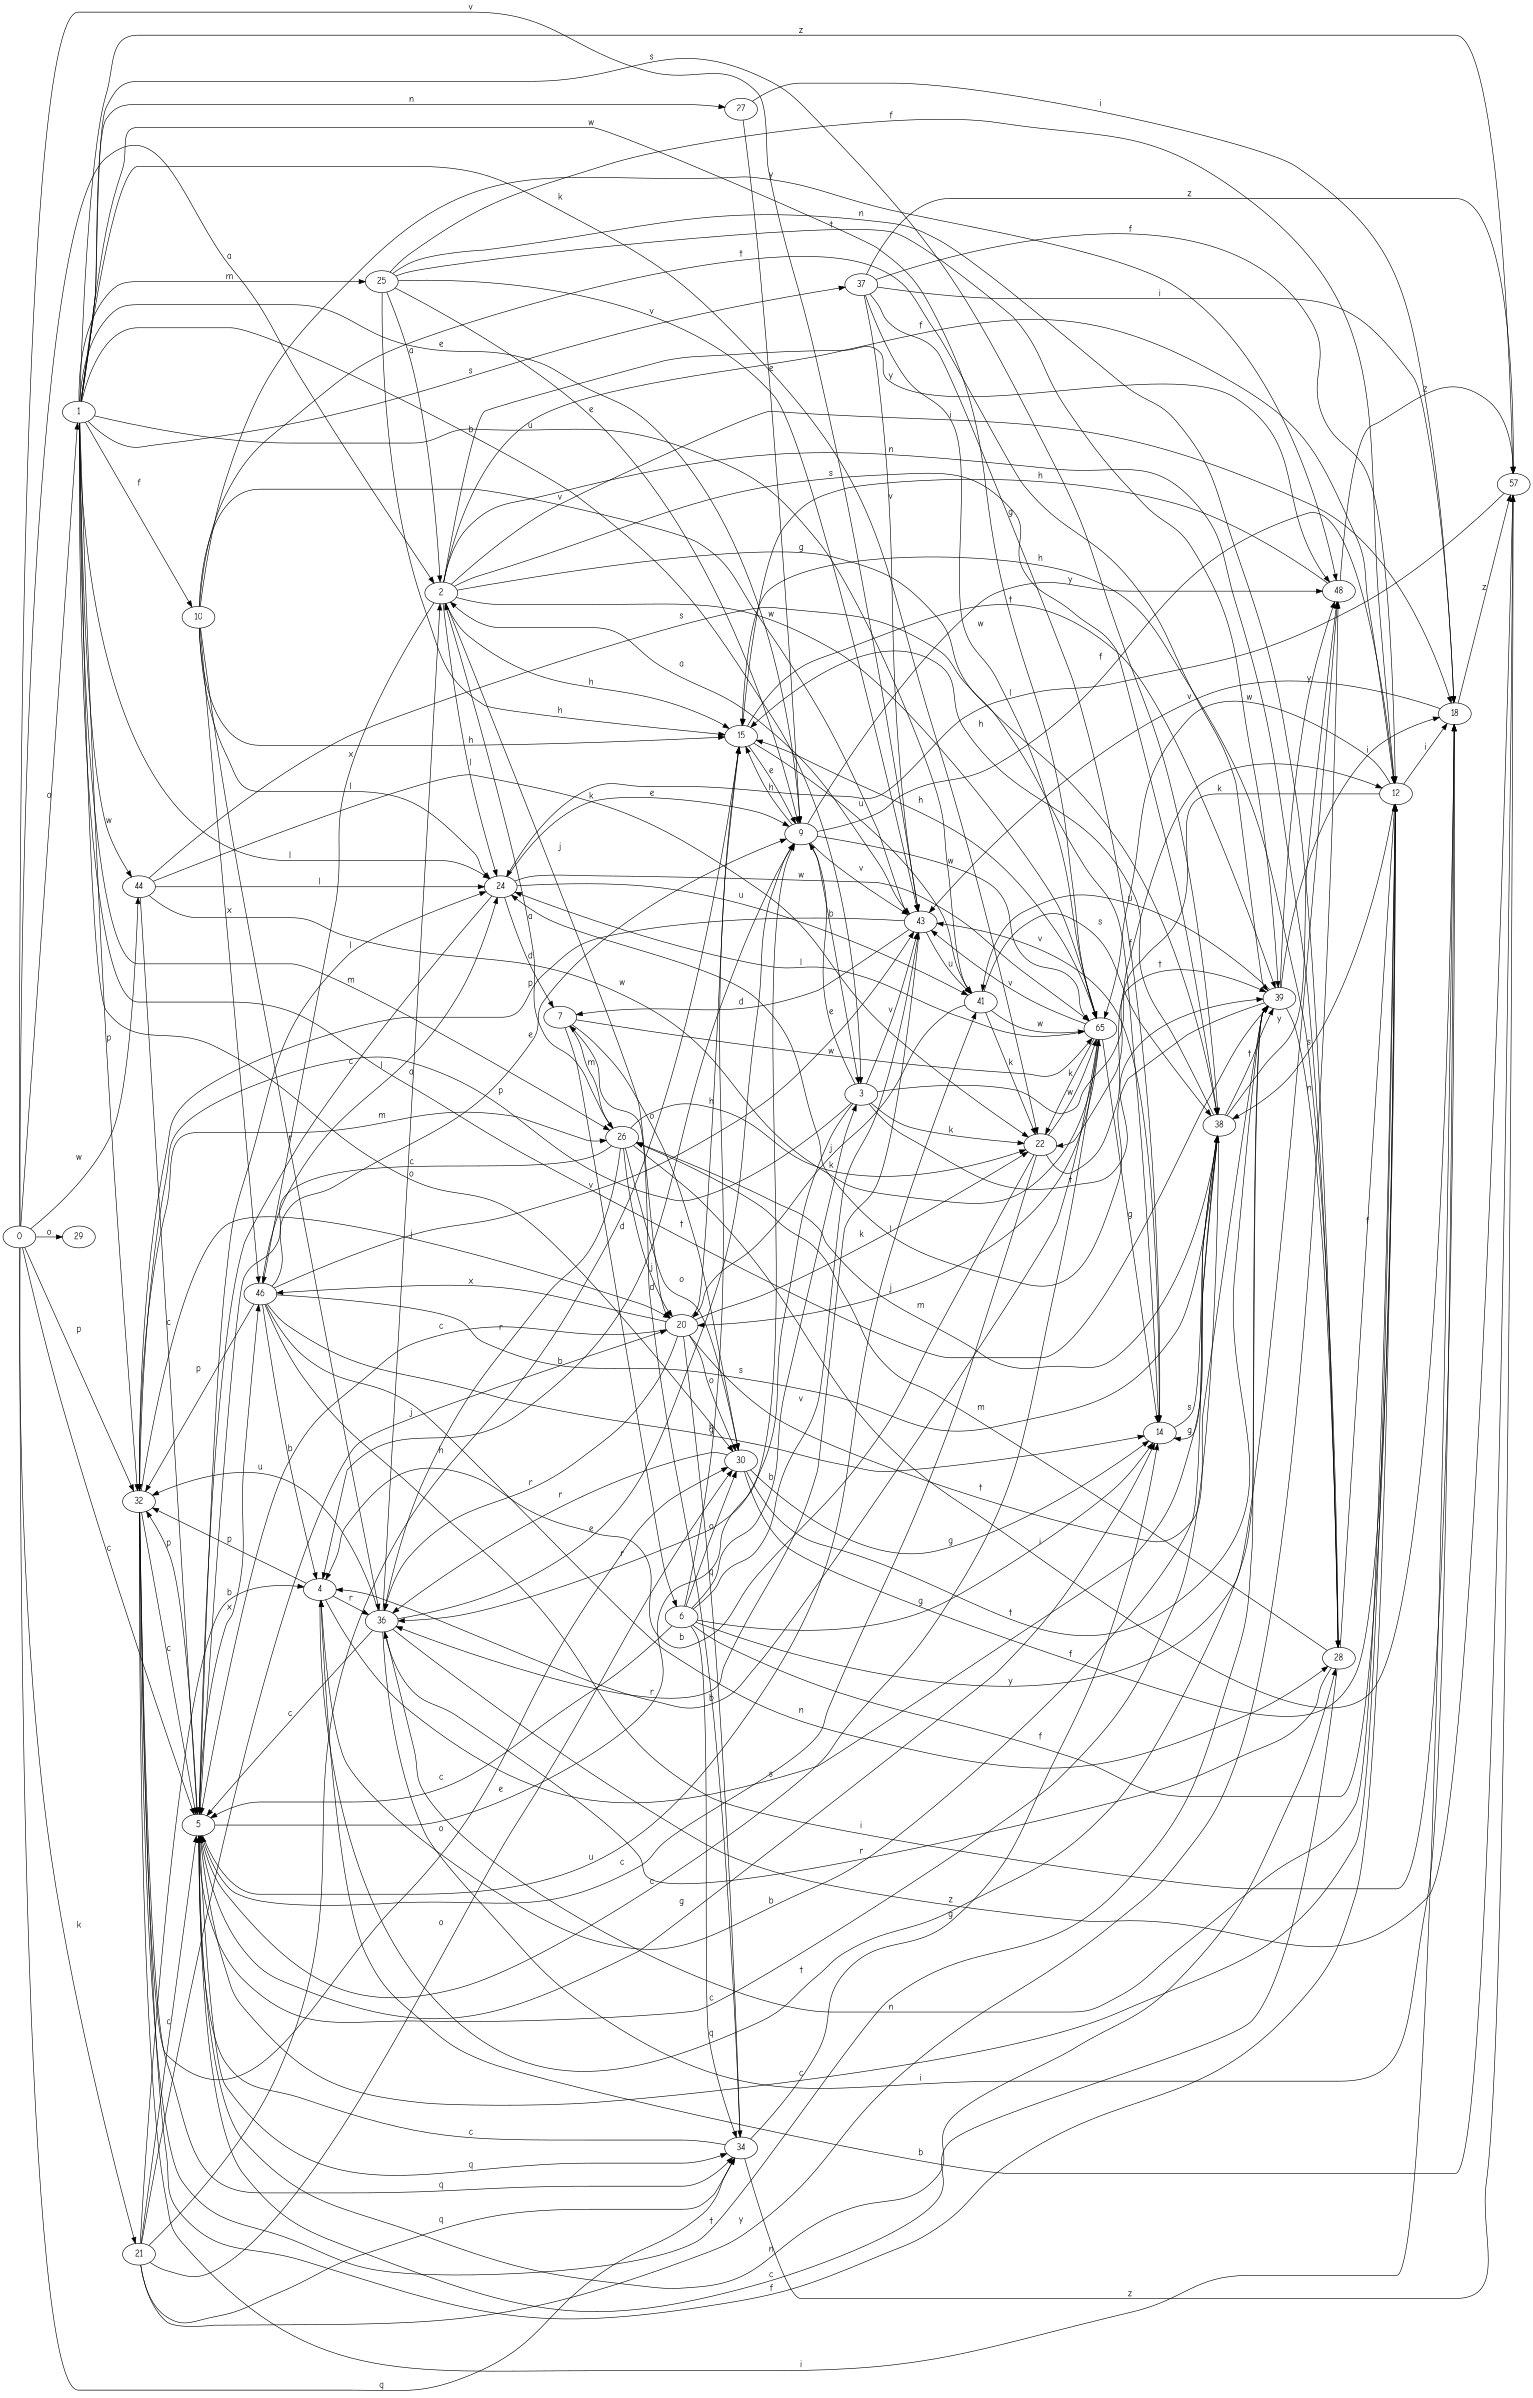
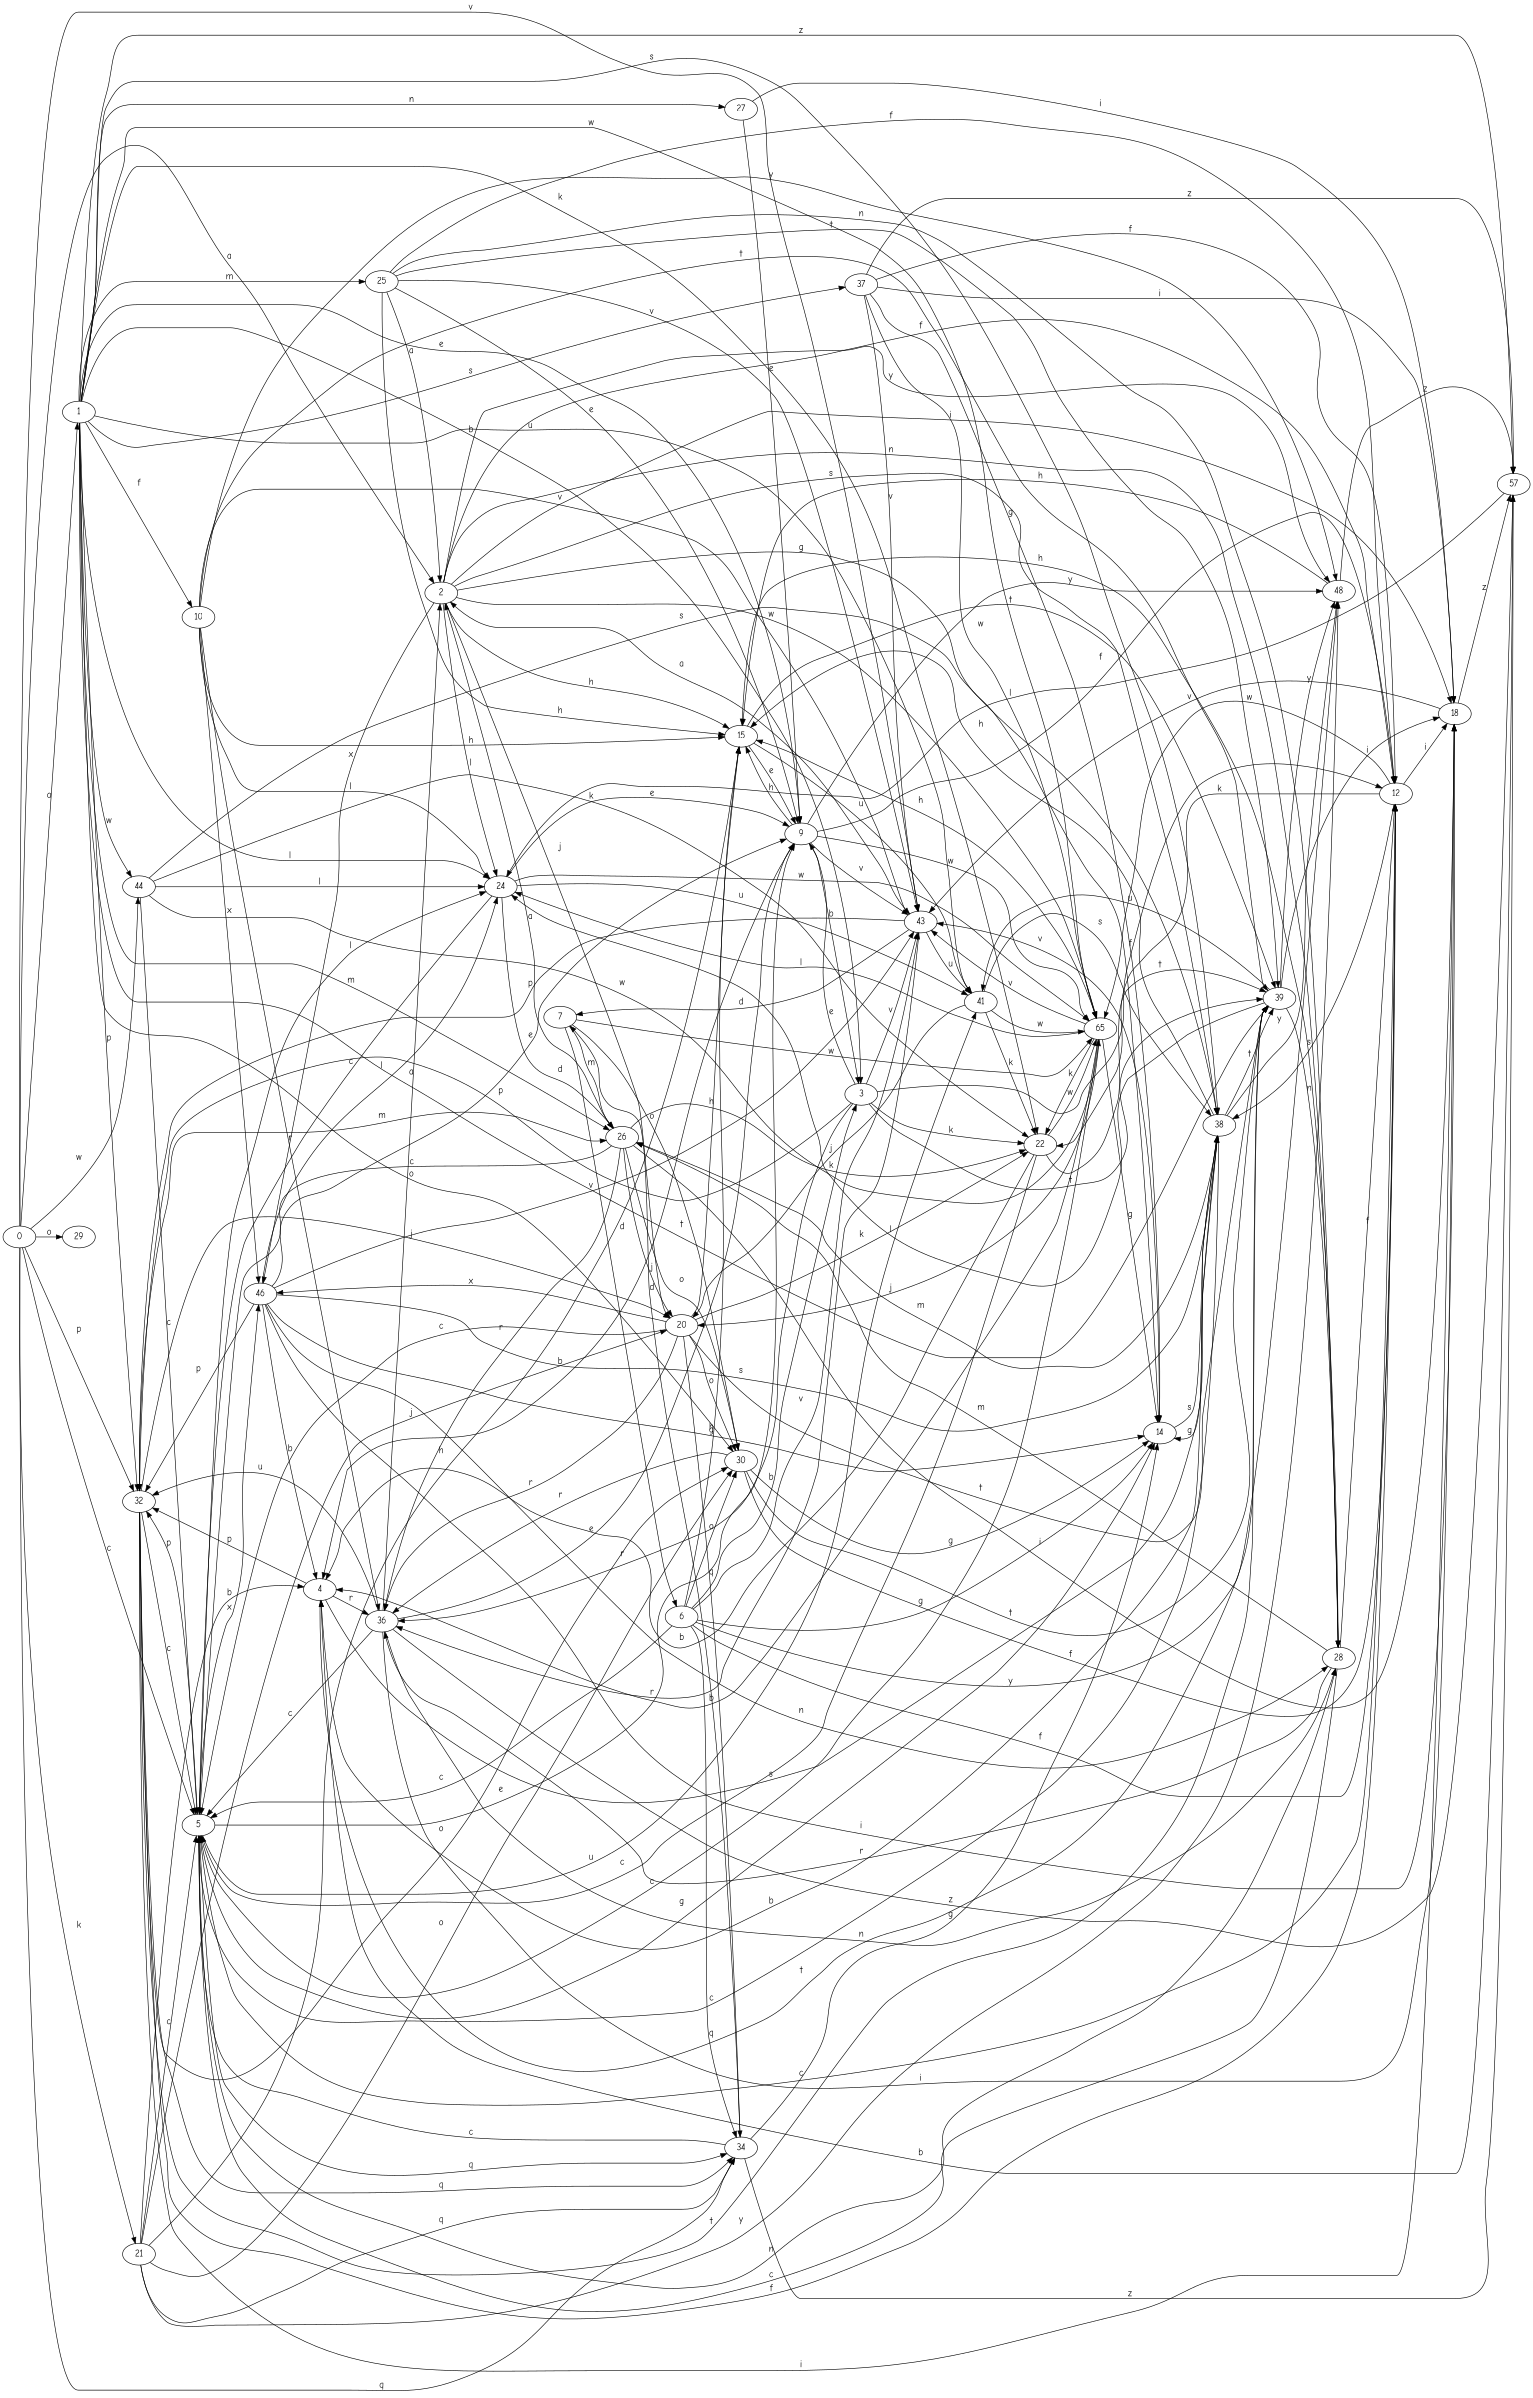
edge "24" -> "7": now "24" -> "26"
edge "36" -> "12": now "36" -> "28"
